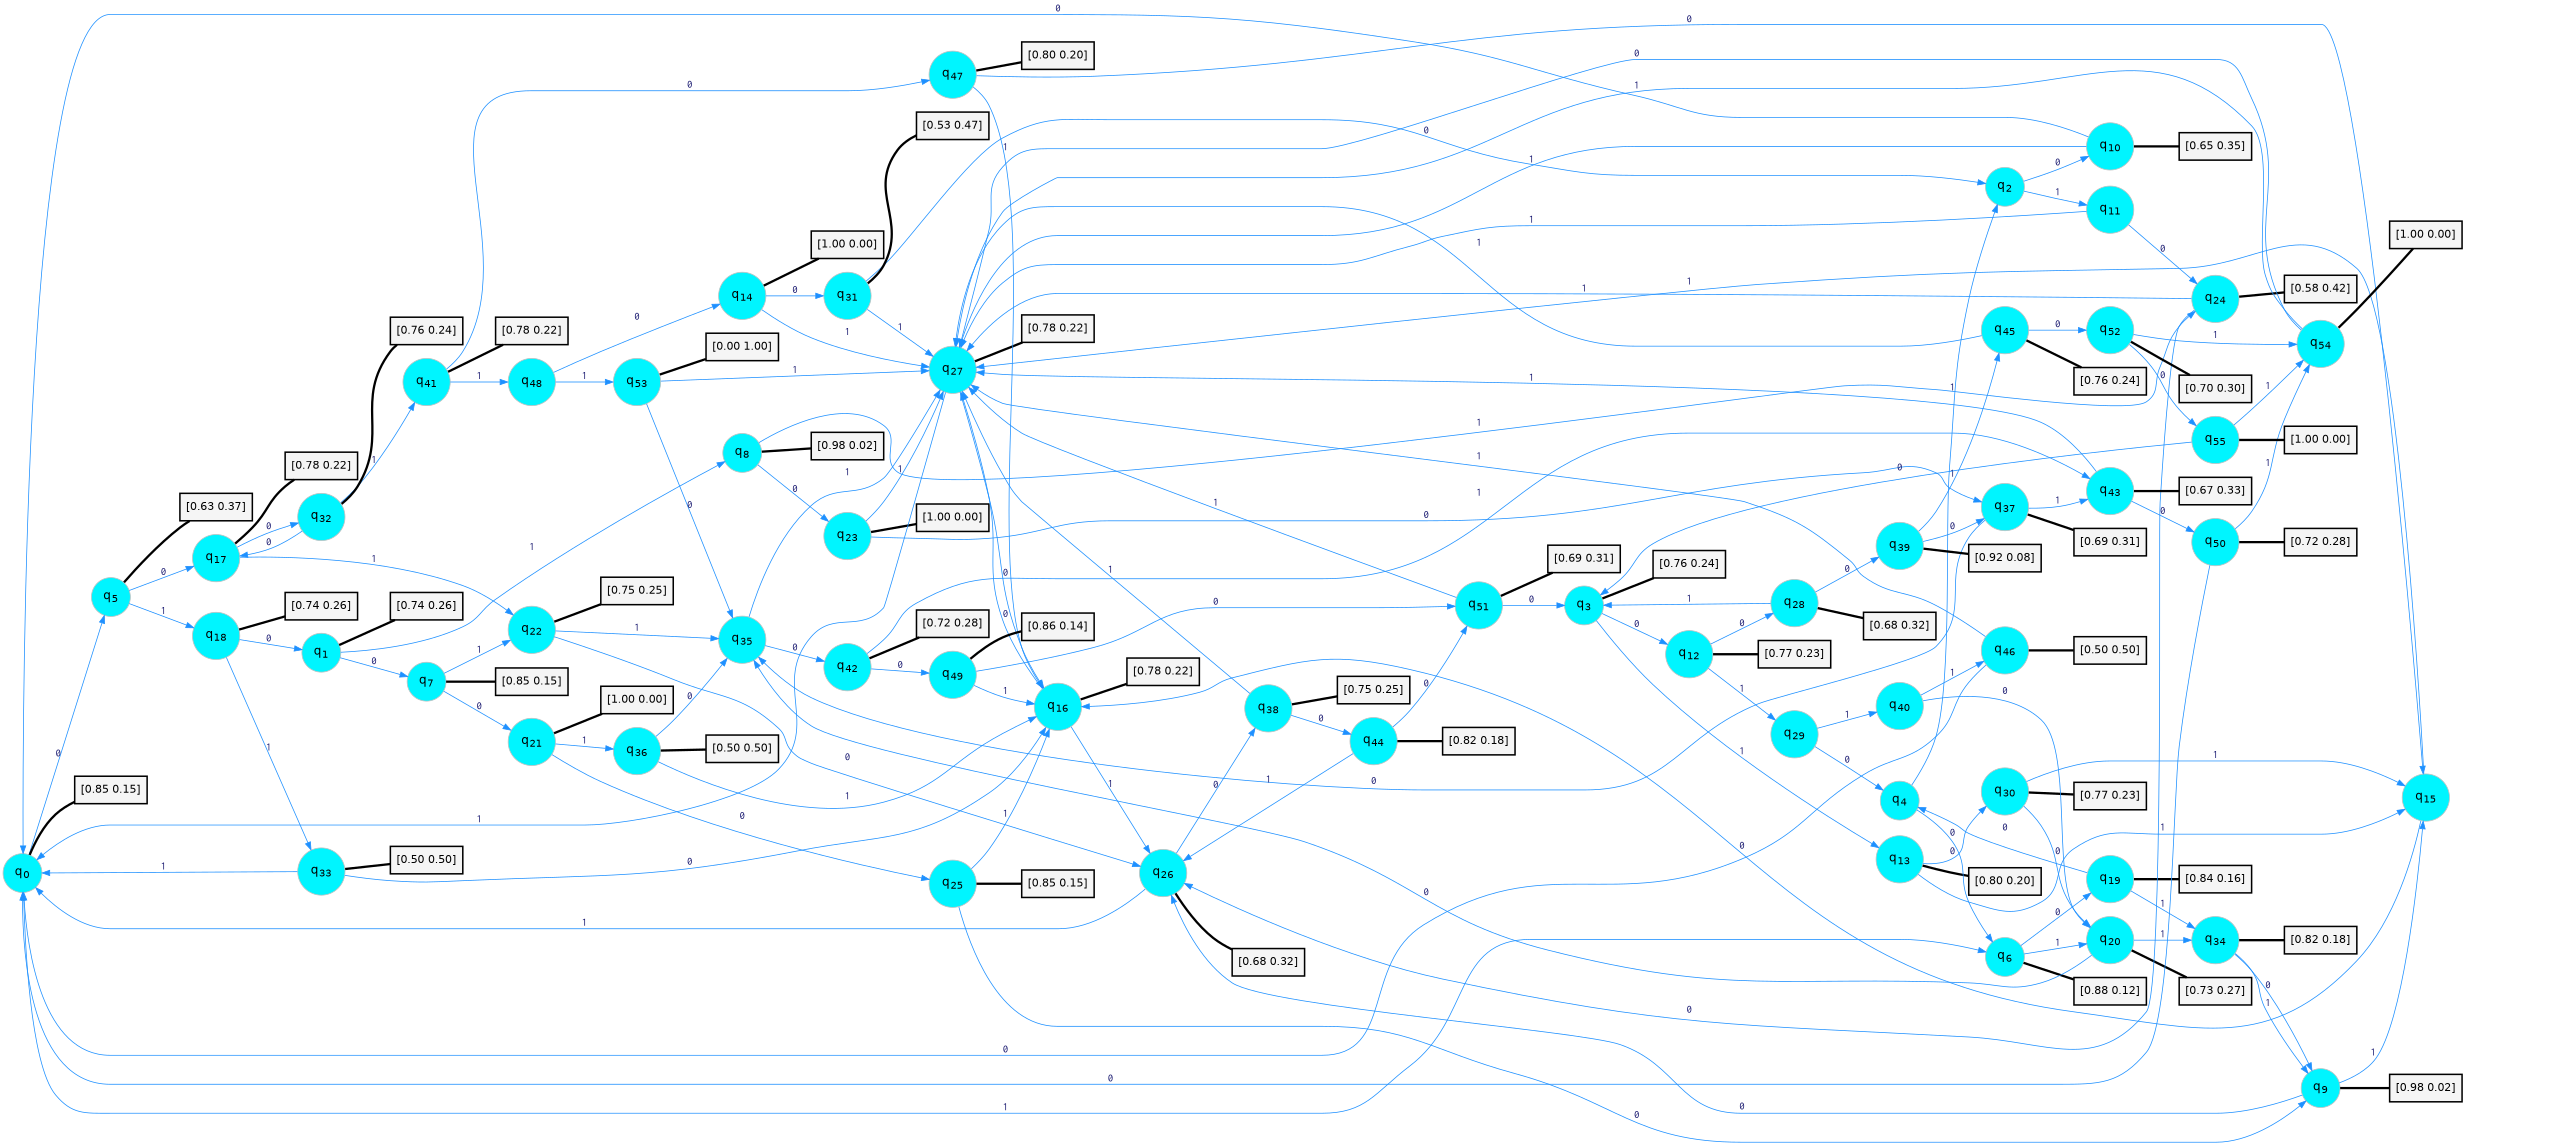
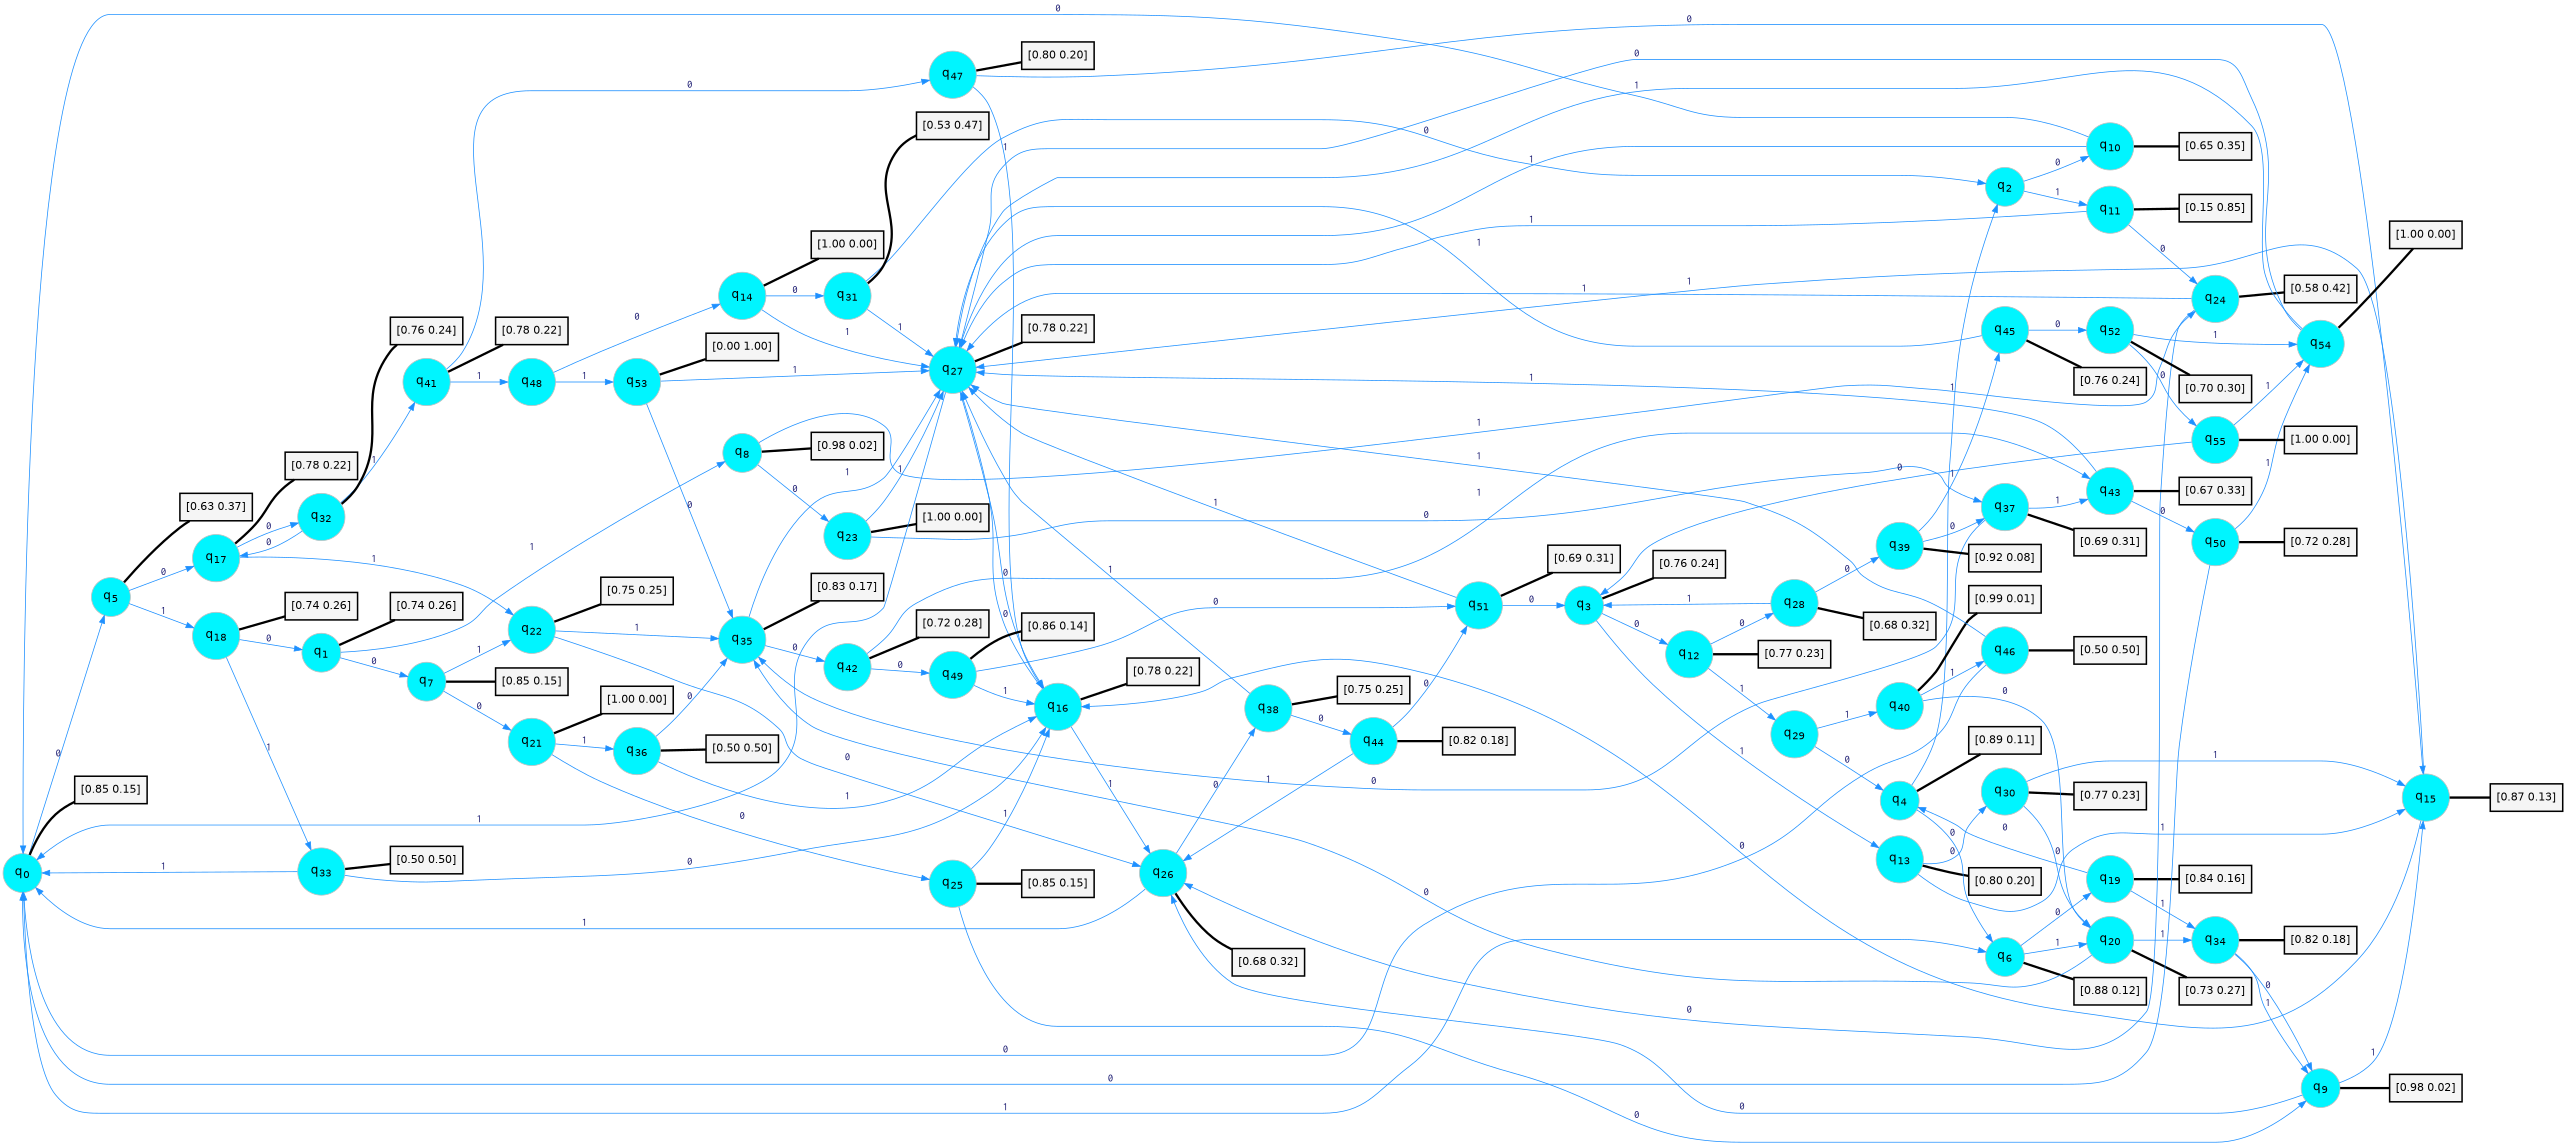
node "[0.15 0.85]": added
node "[0.83 0.17]": added
node "[0.99 0.01]": added
node "[0.89 0.11]": added
node "[0.87 0.13]": added
